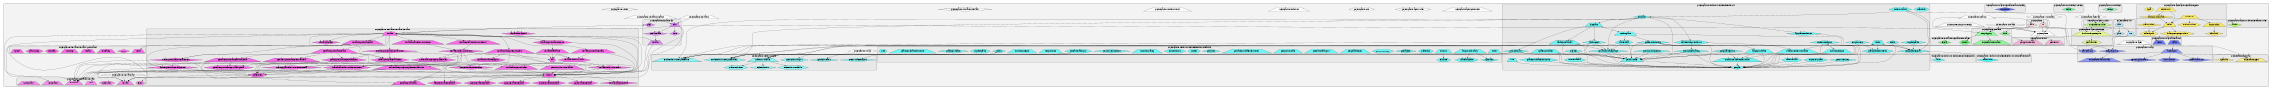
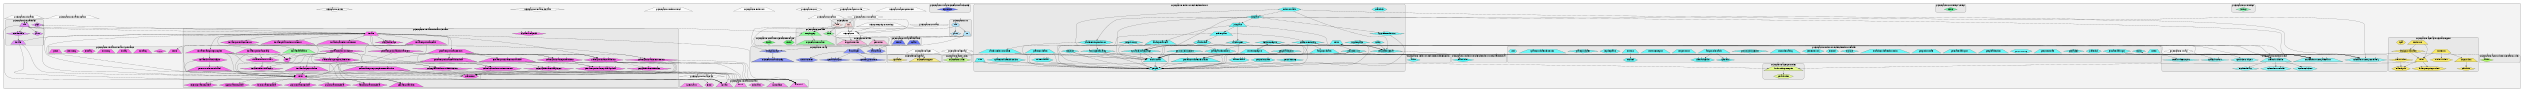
edge "project_pactum.agent" -> "wait_for_rendezvous_to_free": now "project_pactum.agent" -> "ProjectPactumWorker"
node "path_running": label "path_running" -> "set_running"
node "simulate_fatal_failure": fillcolor #ff32eab2 -> #65ff75b2
node "get_current_state": added
node "bert_simulate_step_delta": shape diamond -> hexagon
